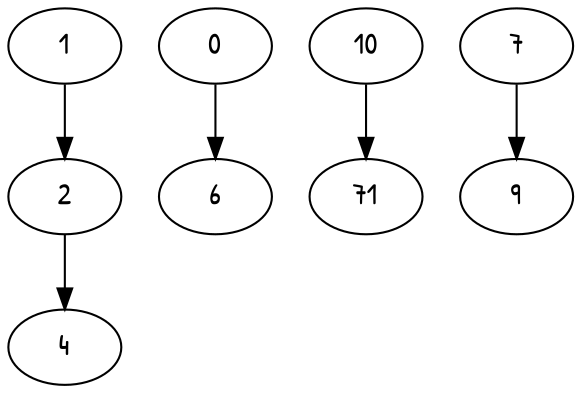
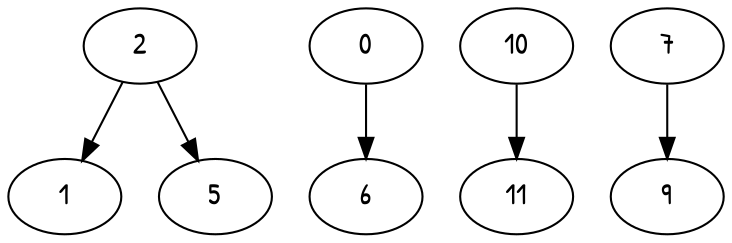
edge "1" -> "2": reversed
node "71": label "71" -> "11"
node "4": label "4" -> "5"
